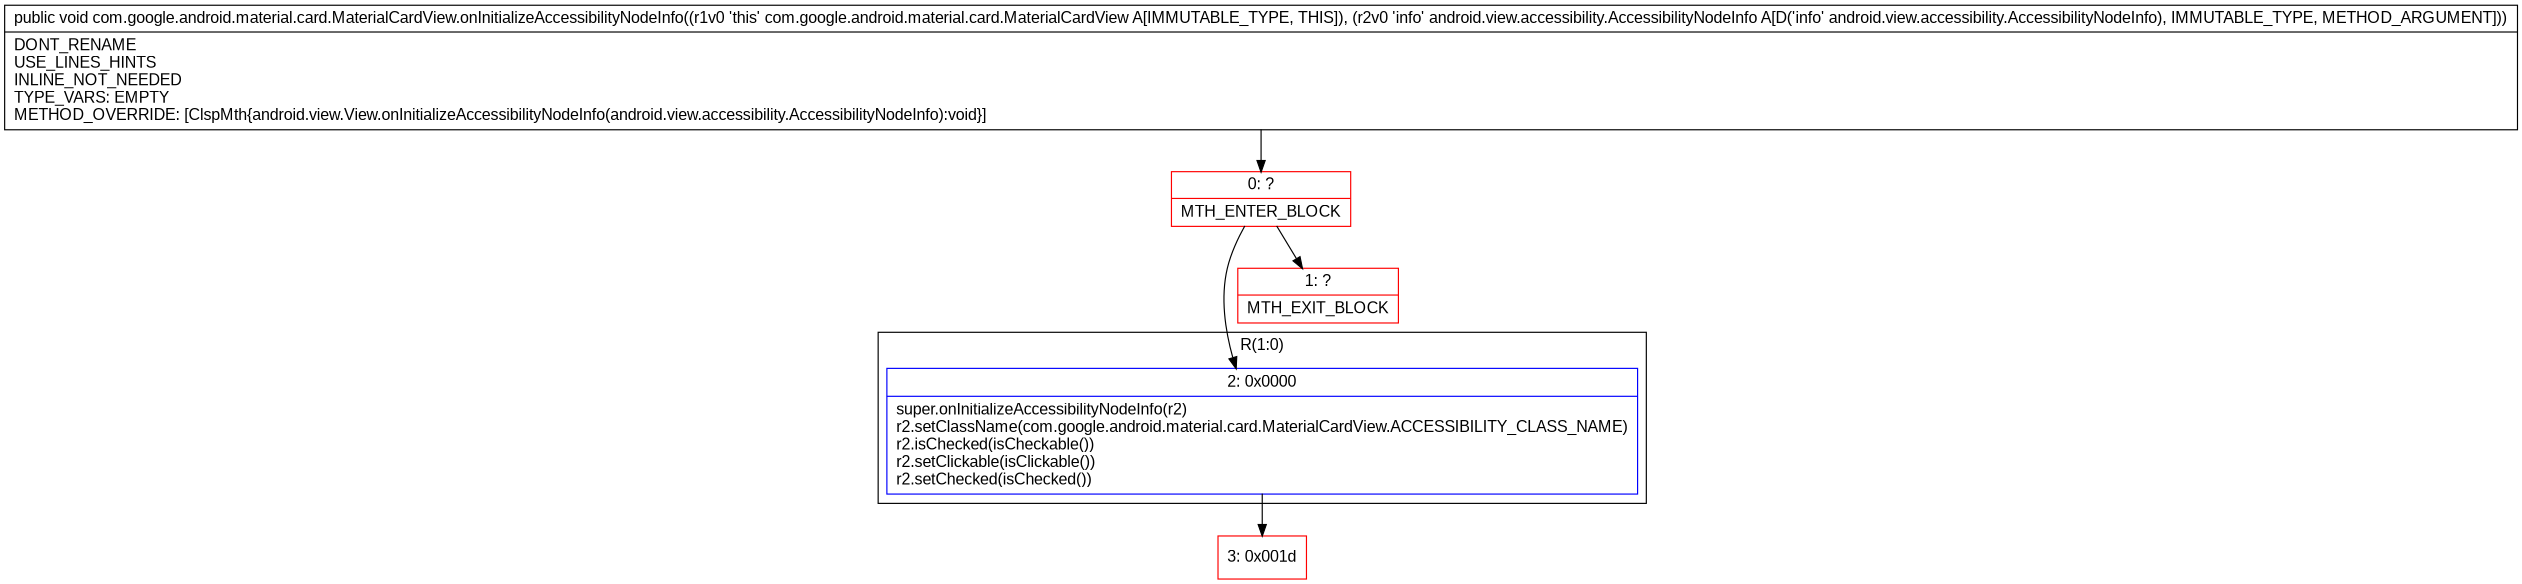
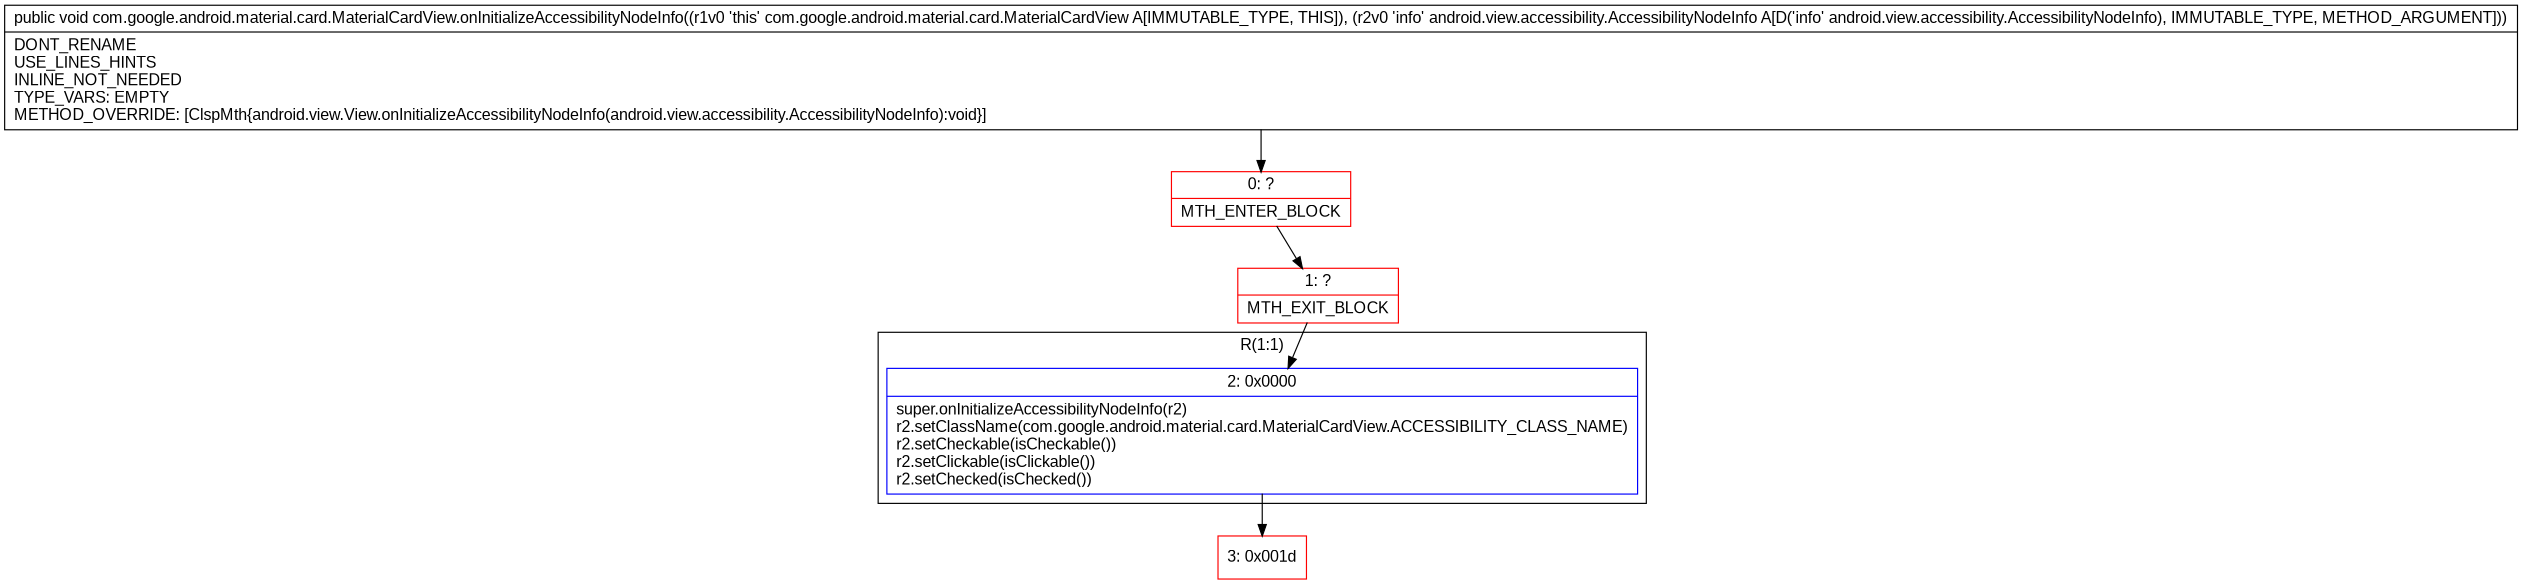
edge "0: ?" -> "2: 0x0000": now "1: ?" -> "2: 0x0000"
cluster "R(1:0)": label "R(1:0)" -> "R(1:1)"
node "2: 0x0000": text "r2.isChecked(isCheckable())" -> "r2.setCheckable(isCheckable())"
